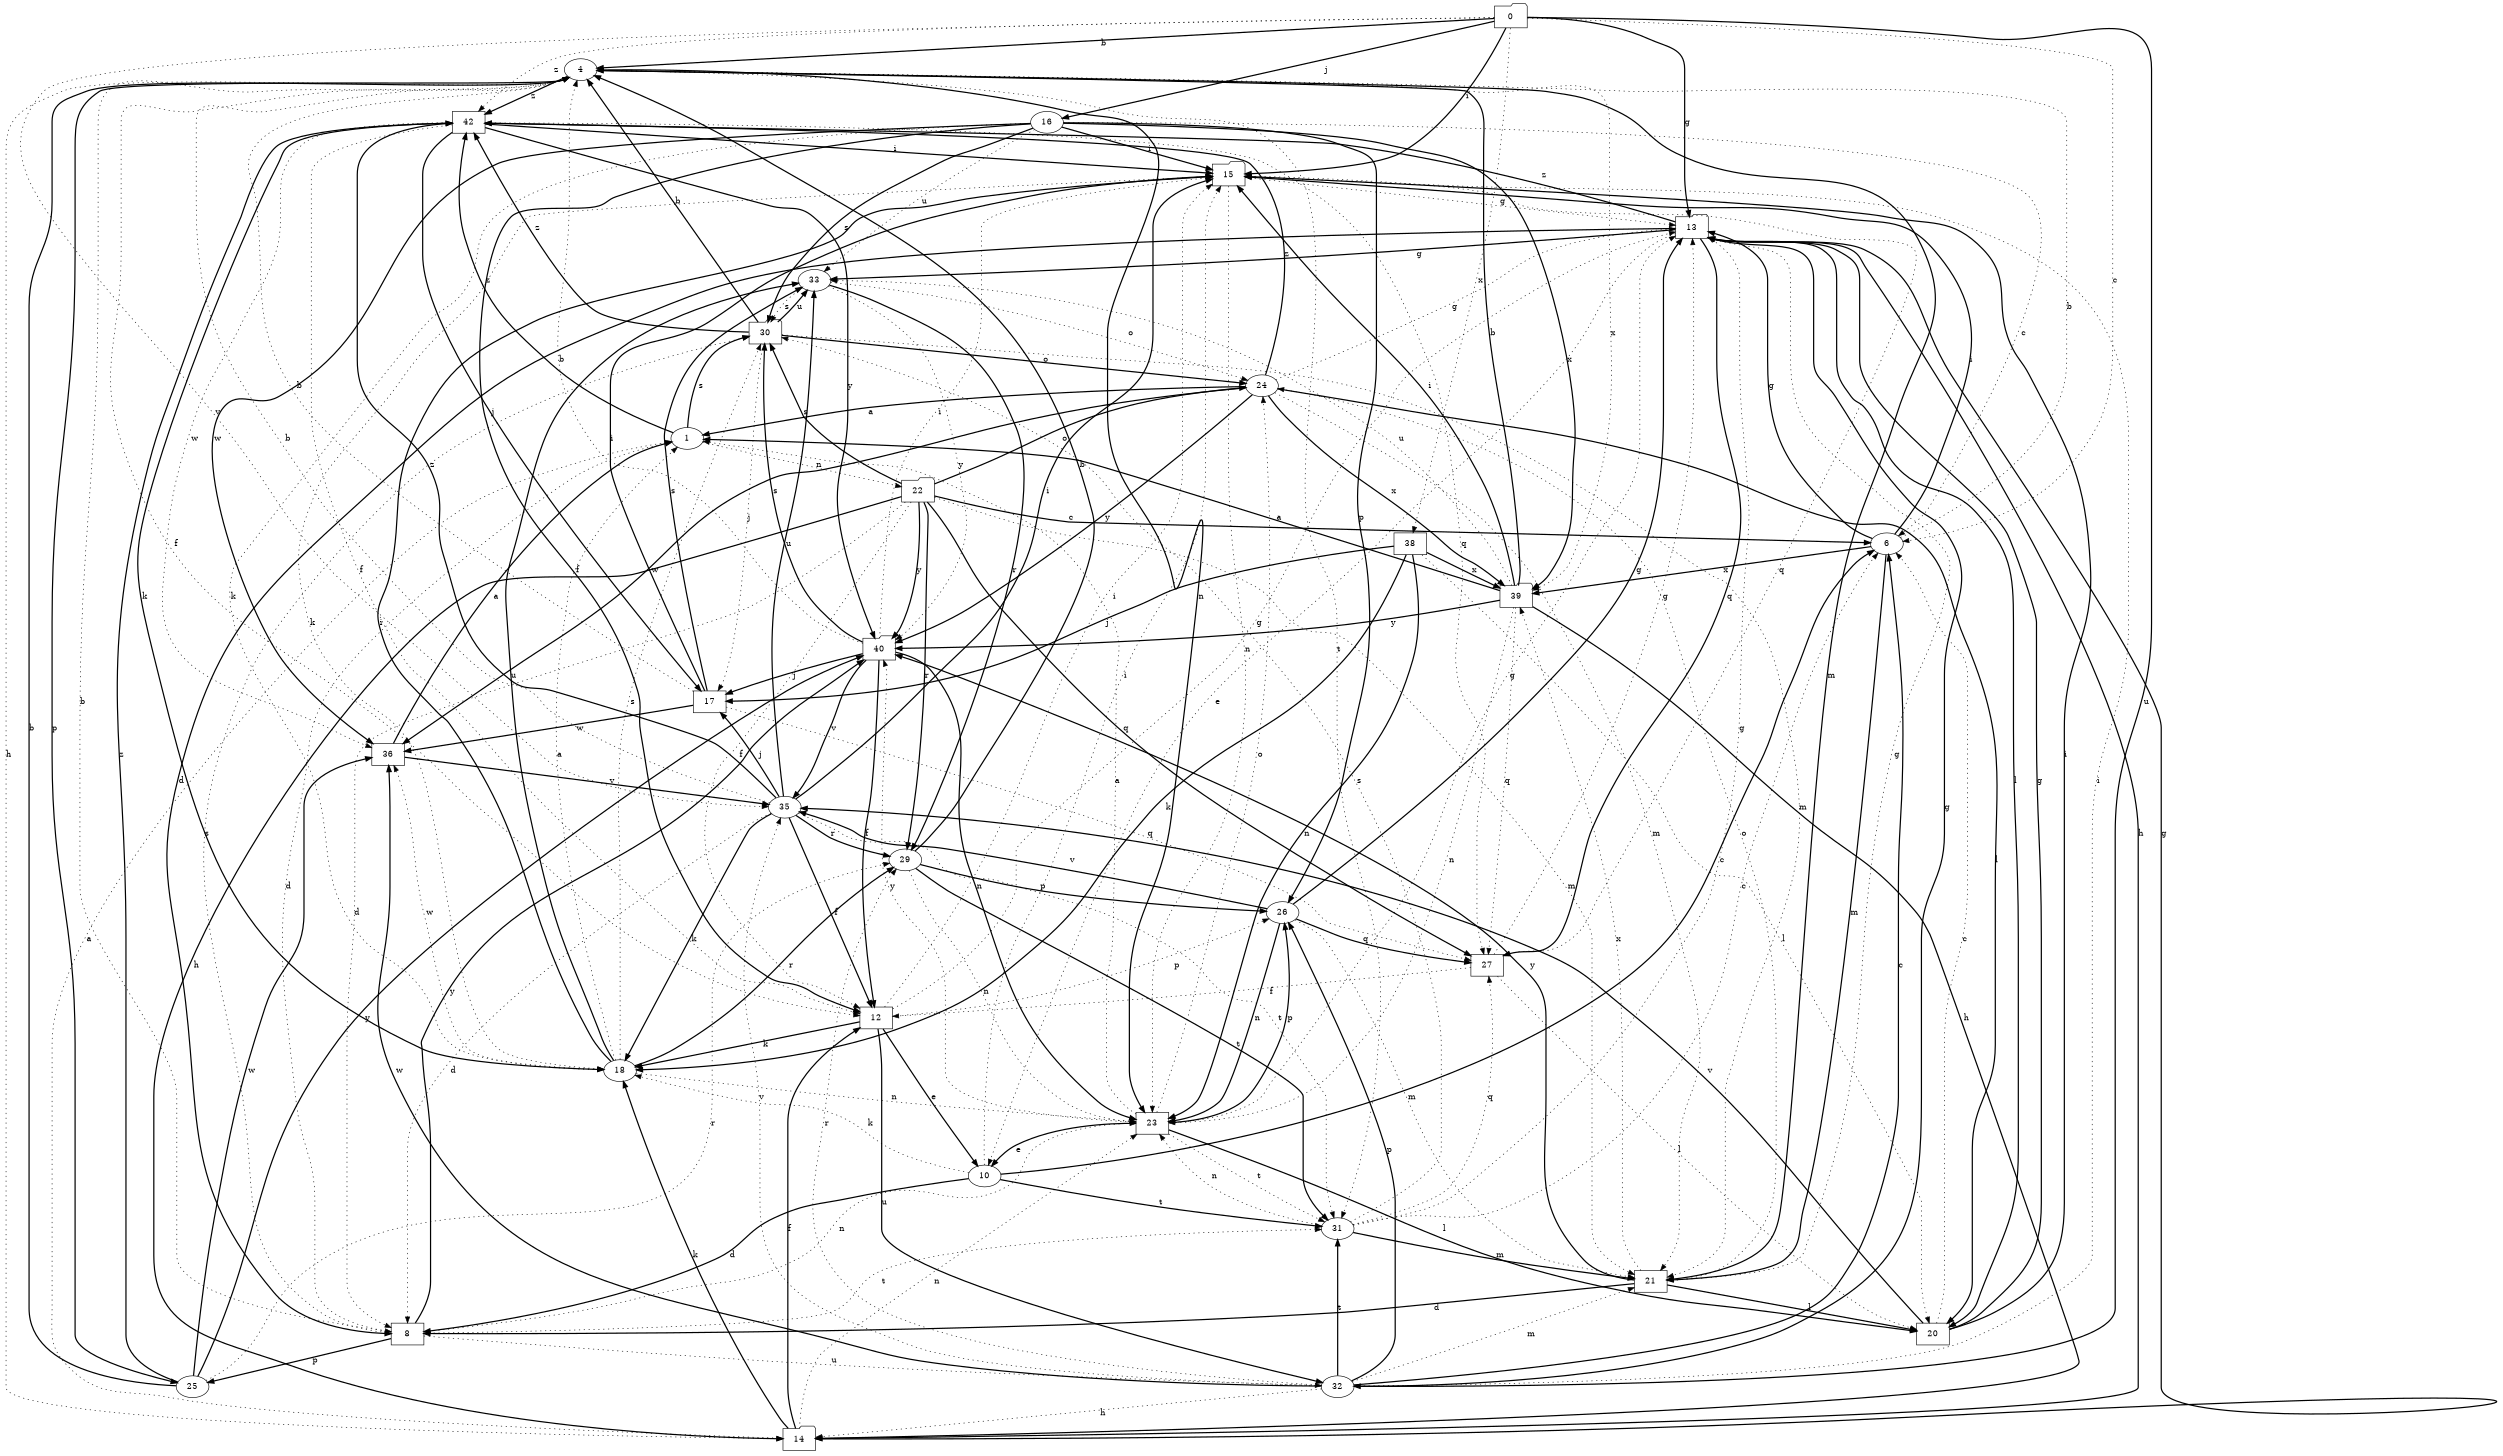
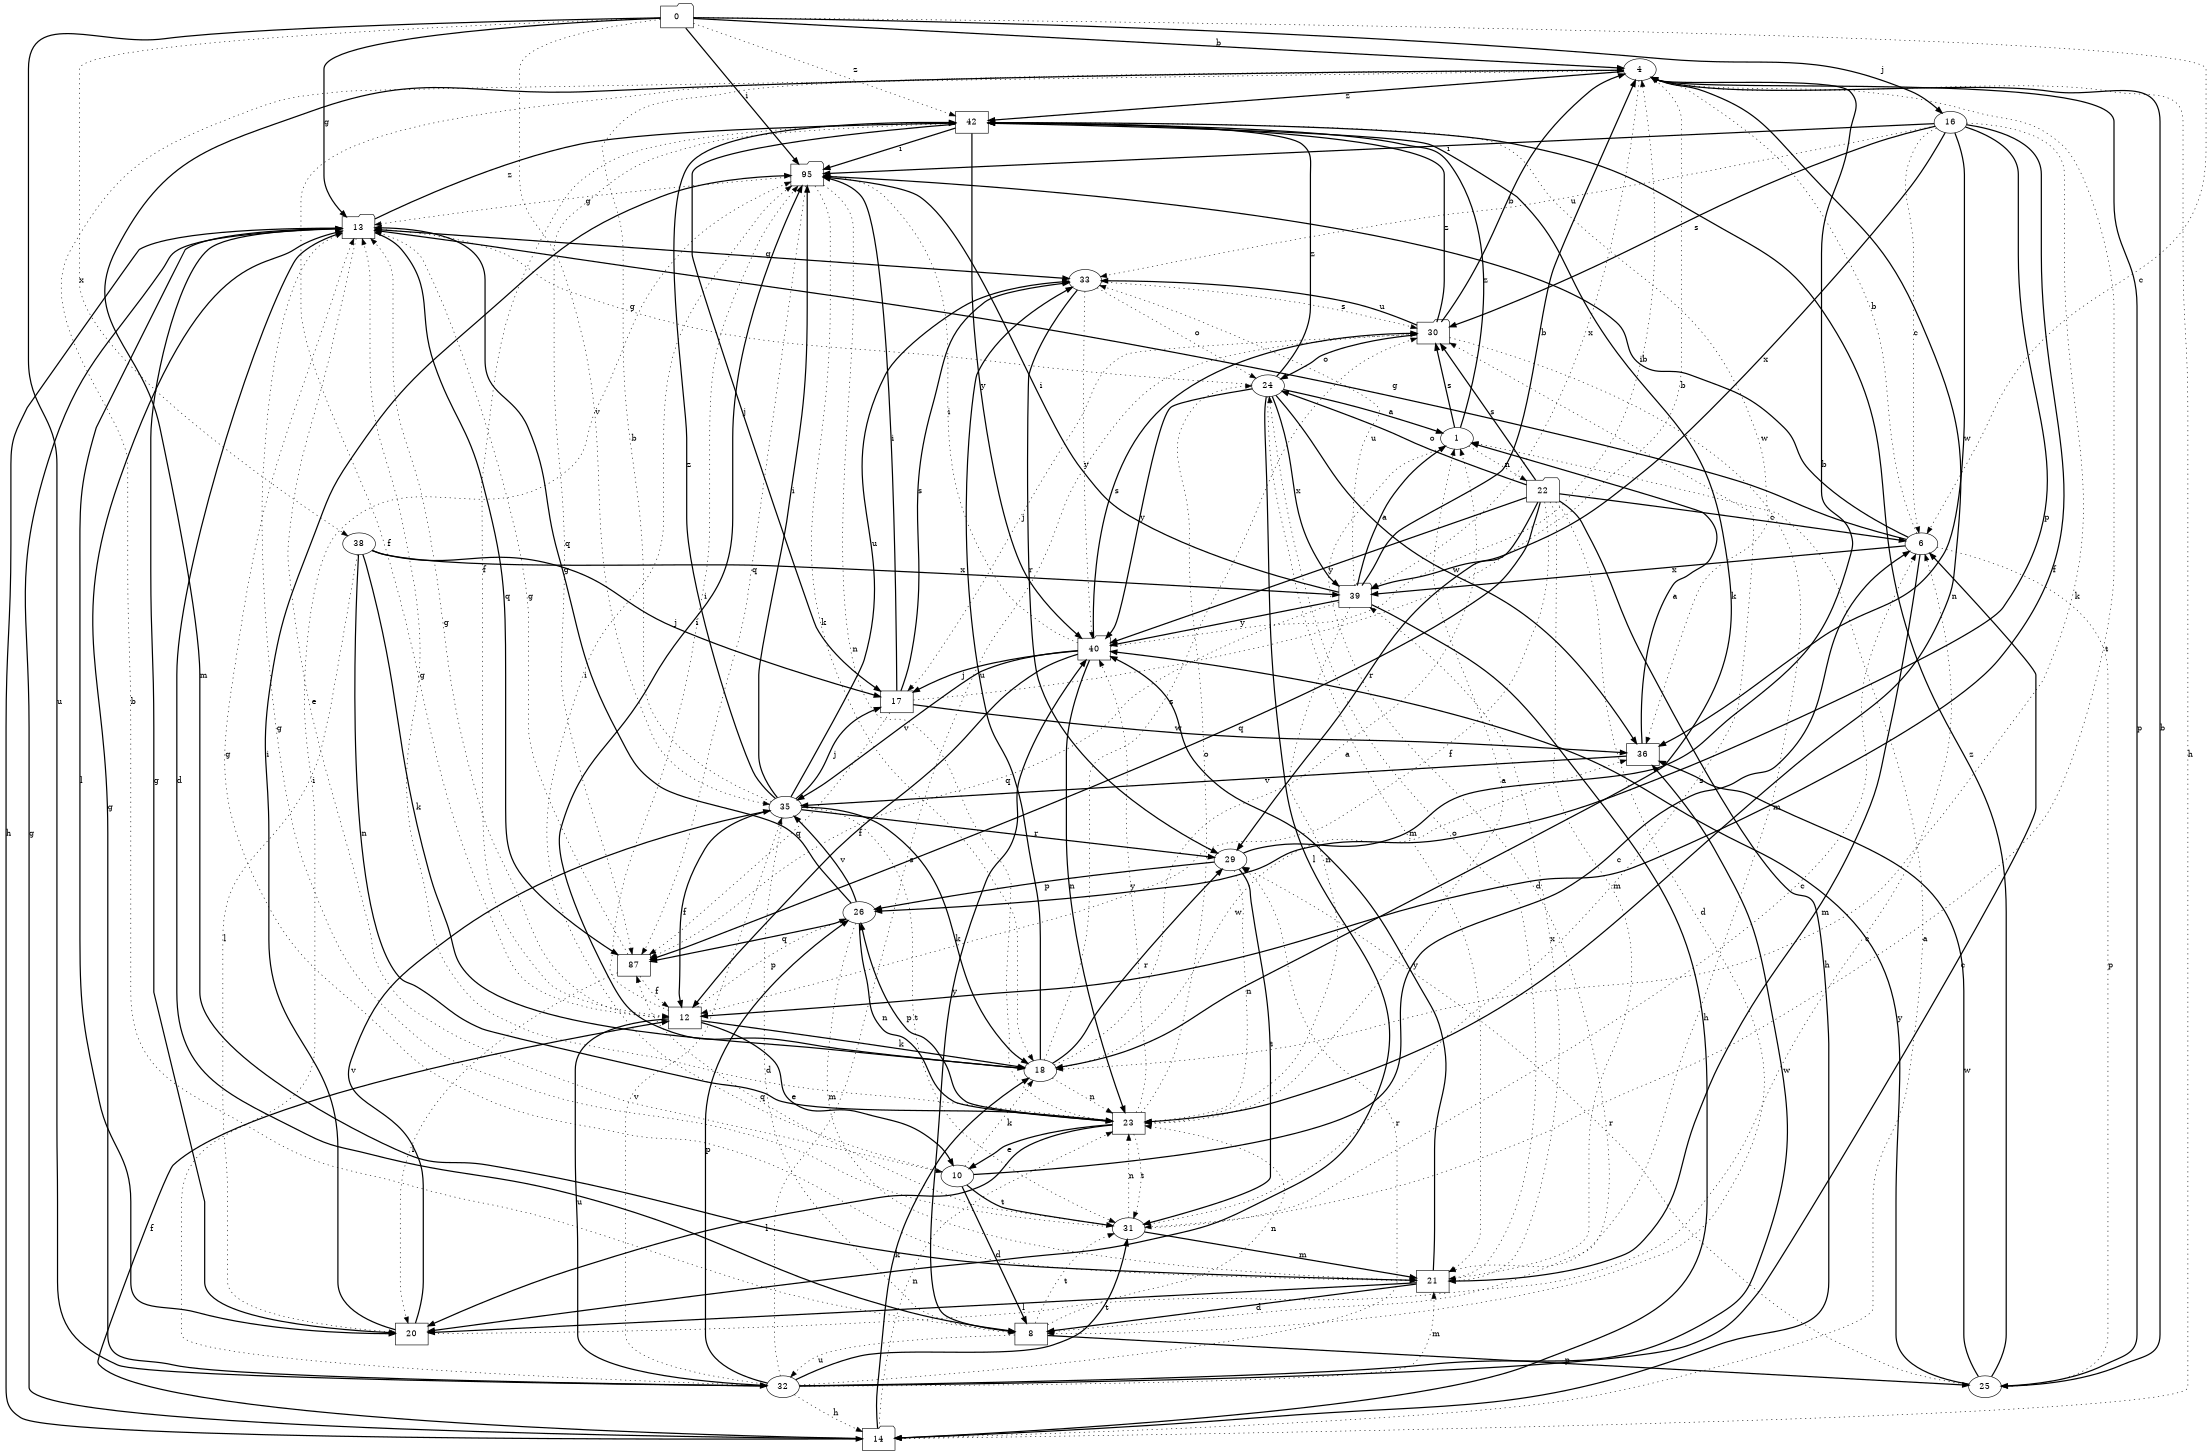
node "15": label "15" -> "95"
node "38": shape box -> ellipse
edge "8" -> "30": now "32" -> "30"
edge "6" -> "25": added, label "p"
node "27": label "27" -> "87"
